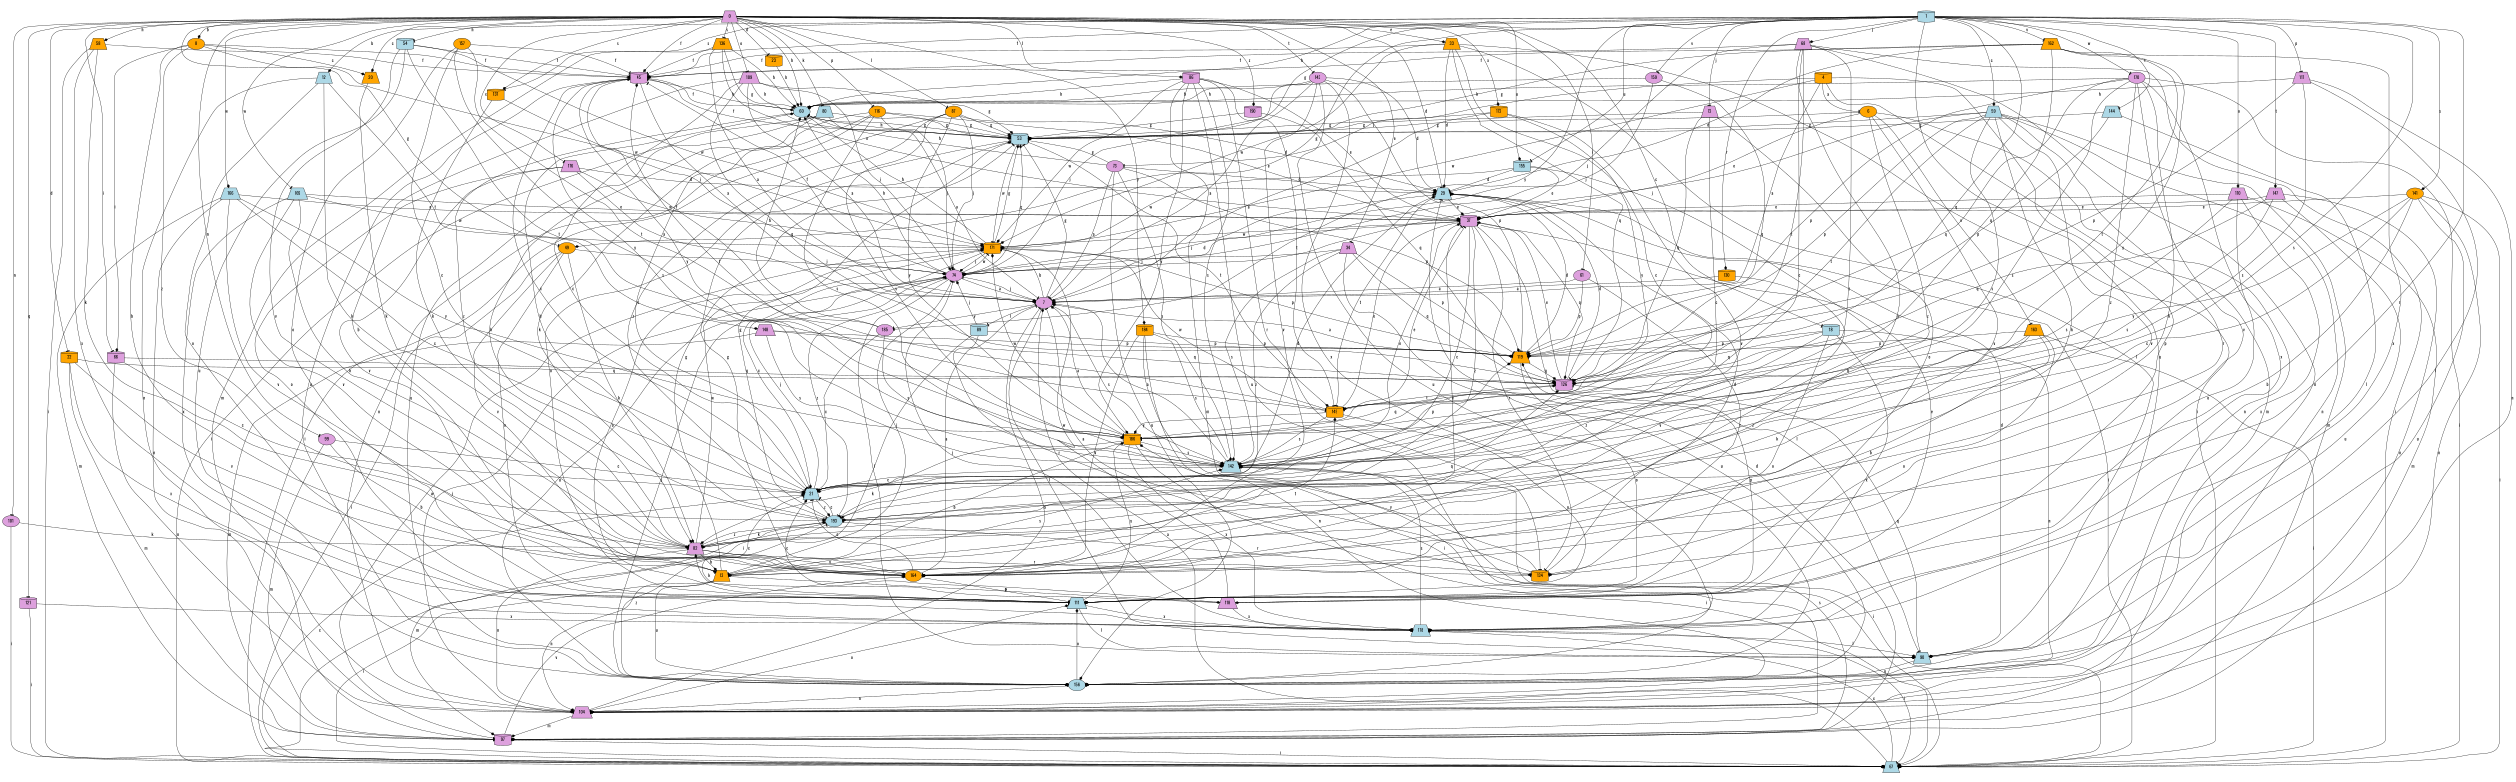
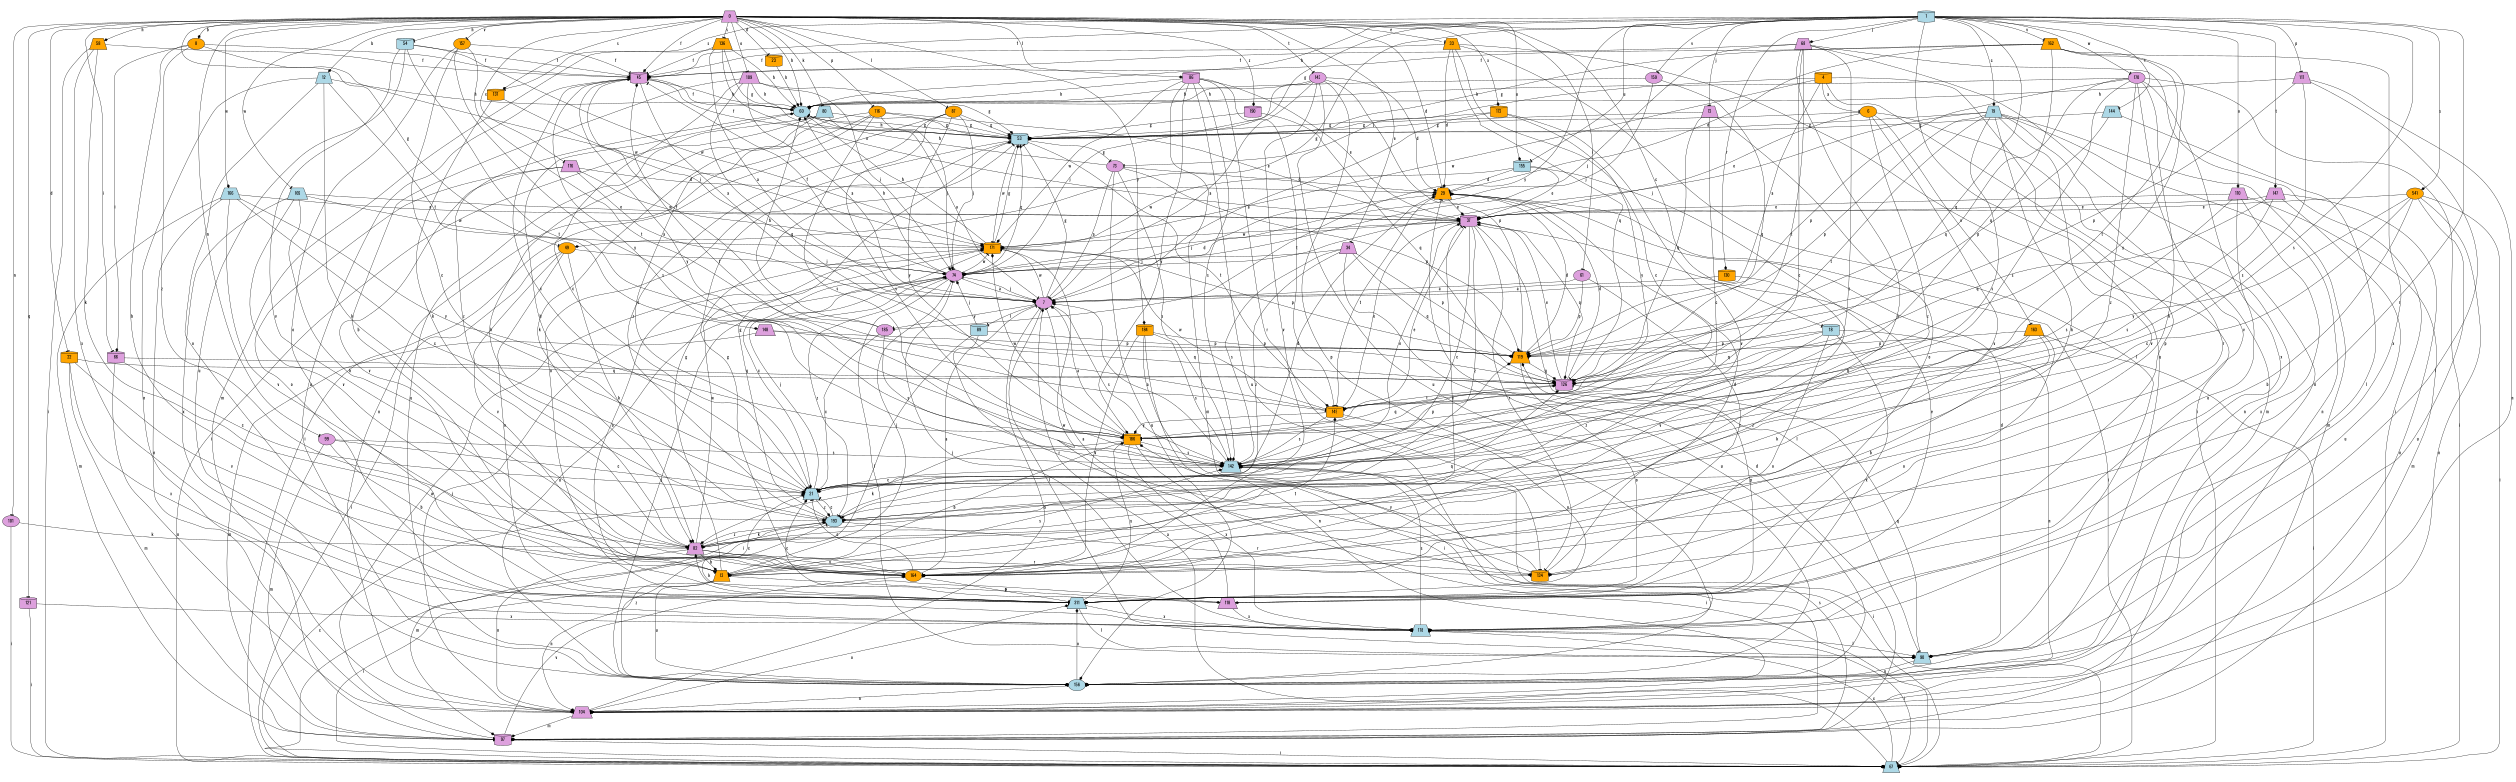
edge "0" -> "33": arrowhead diamond -> tee
edge "0" -> "157": added, label "v"
node "20": removed
edge "12" -> "60": added, label "h"
node "59": label "59" -> "19"
edge "87" -> "29": removed, label "d"
edge "73" -> "53": reversed
edge "33" -> "171": removed, label "w"
node "29": fillcolor lightblue -> orange
node "141": label "141" -> "541"
edge "171" -> "74": removed, label "j"
edge "7" -> "171": label "b" -> "w"
edge "119" -> "7": removed, label "a"
edge "143" -> "178": label "x" -> "p"
edge "184" -> "142": arrowhead tee -> diamond
edge "148" -> "142": now "99" -> "142"
edge "118" -> "37": arrowhead tee -> diamond
edge "186" -> "67": arrowhead diamond -> tee
node "111": label "111" -> "311"
